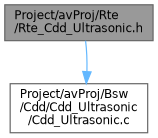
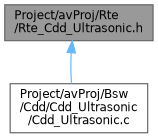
edge "Project/avProj/Rte /Rte_Cdd_Ultrasonic.h" -> "Project/avProj/Bsw /Cdd/Cdd_Ultrasonic /Cdd_Ultrasonic.c": reversed
